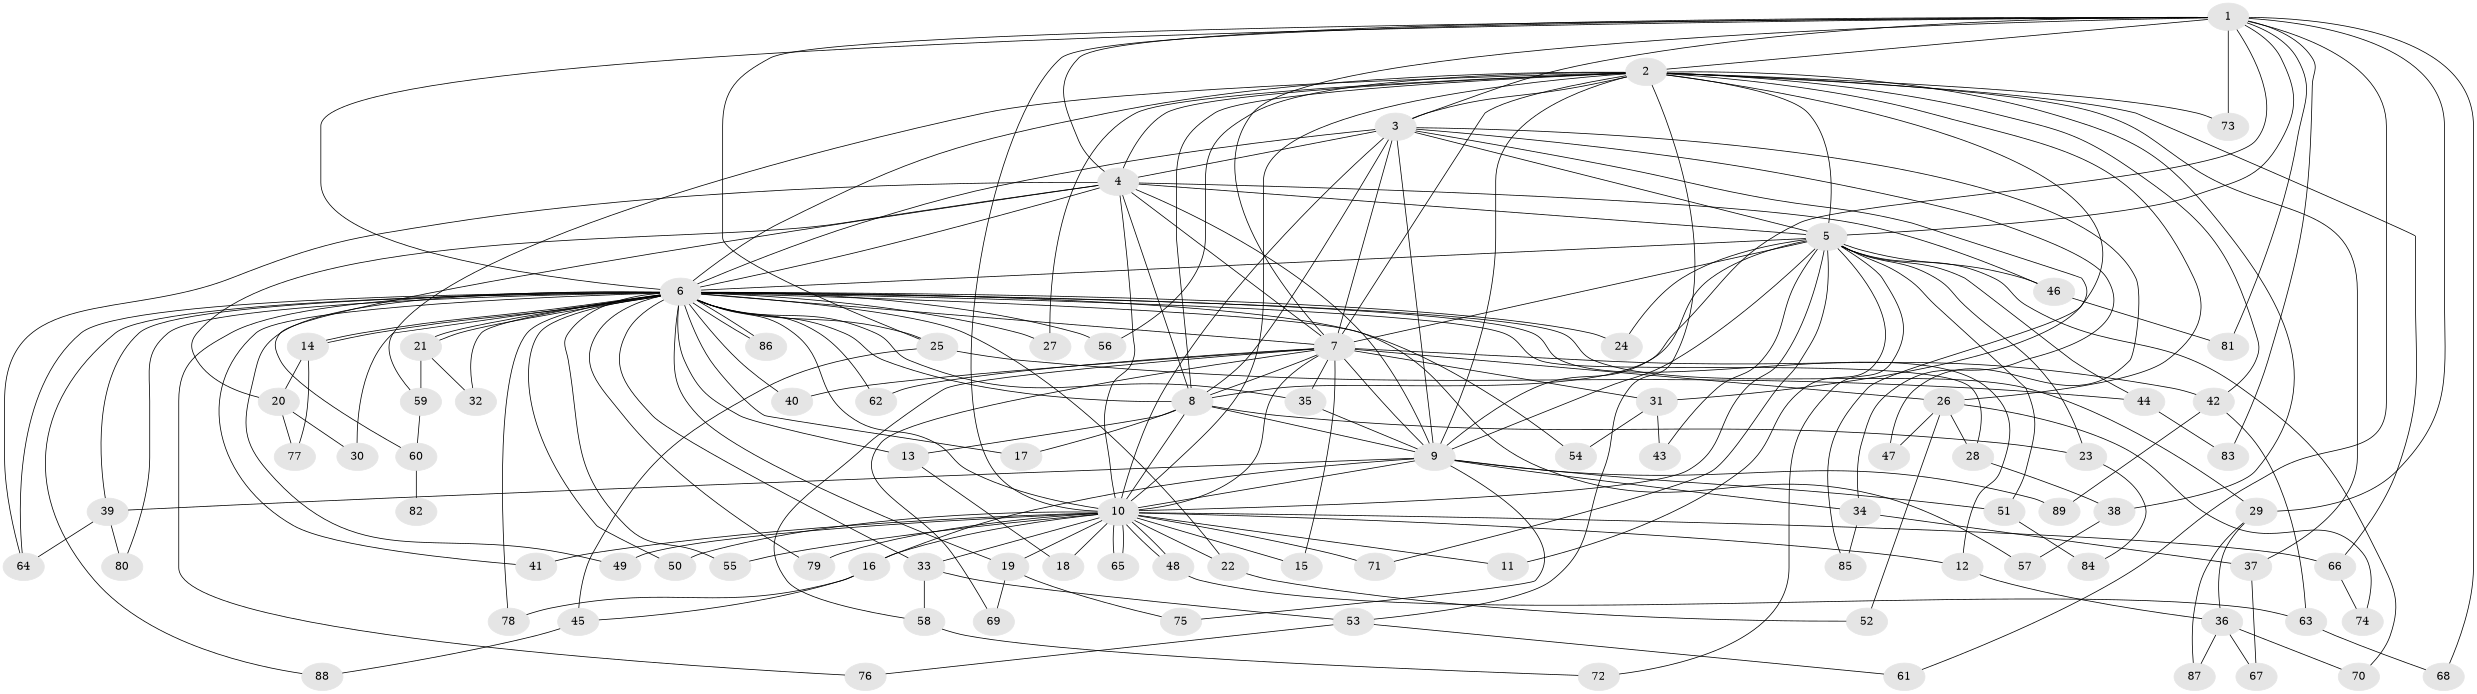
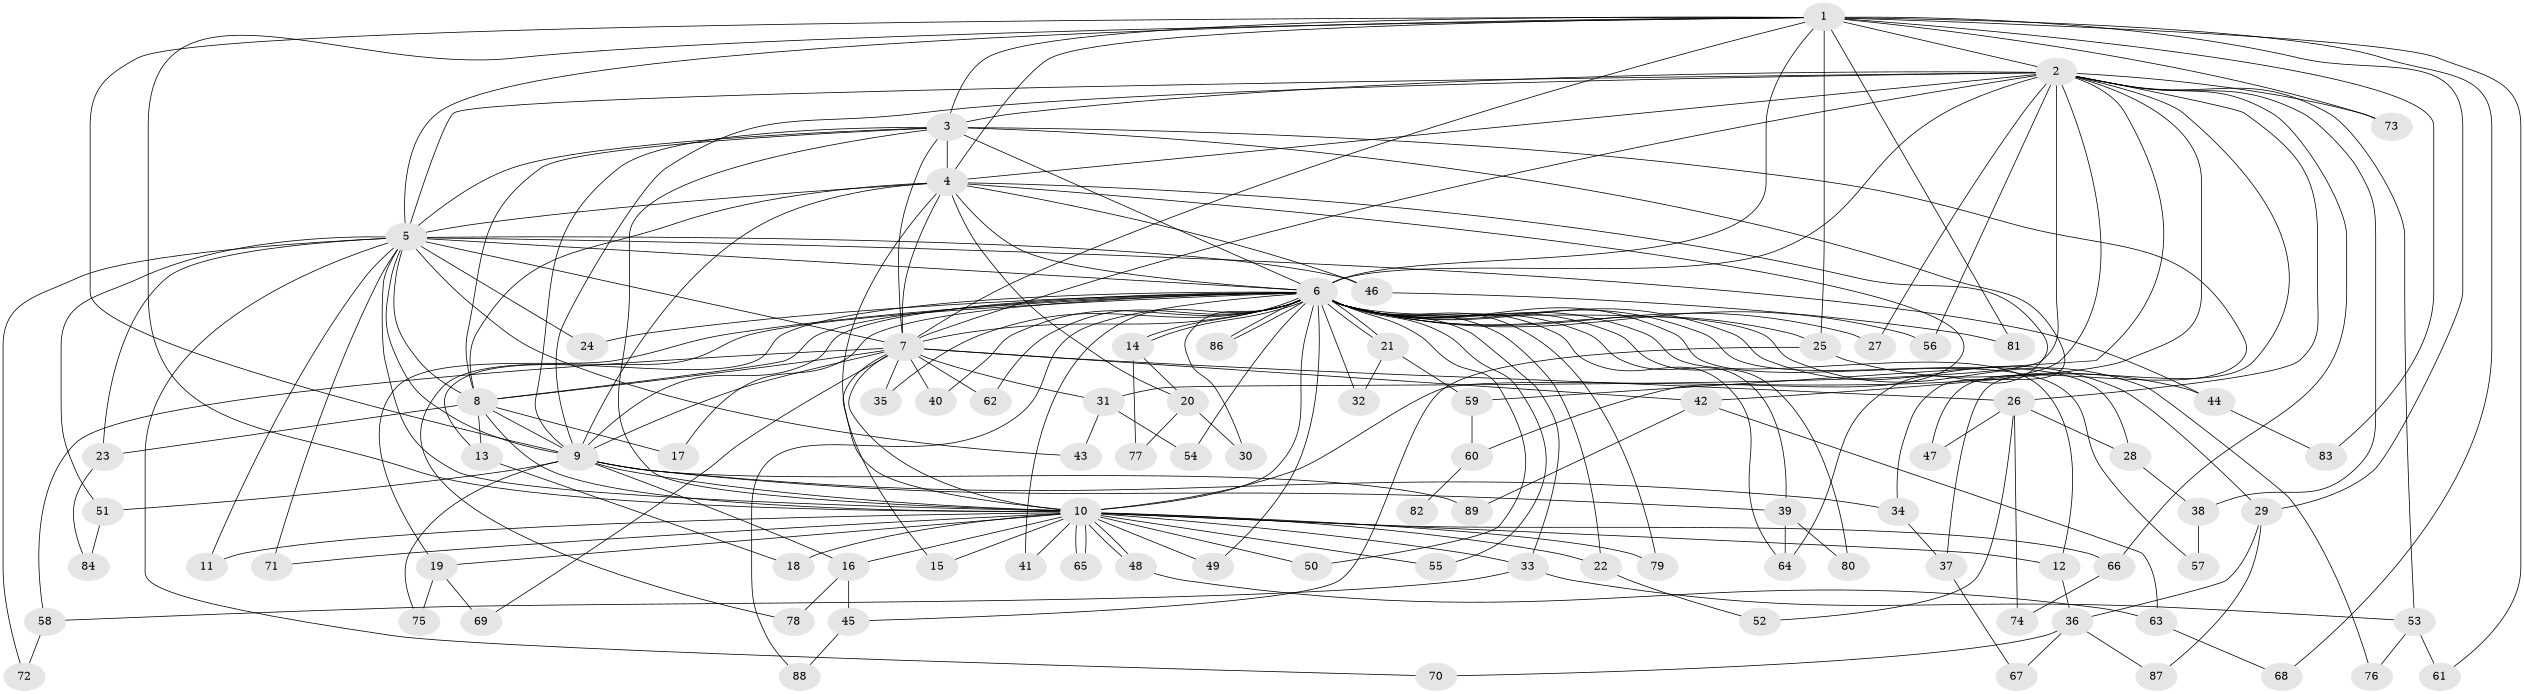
edge "2" -- "8": removed
edge "35" -- "9": now "6" -- "9"
node "85": removed
